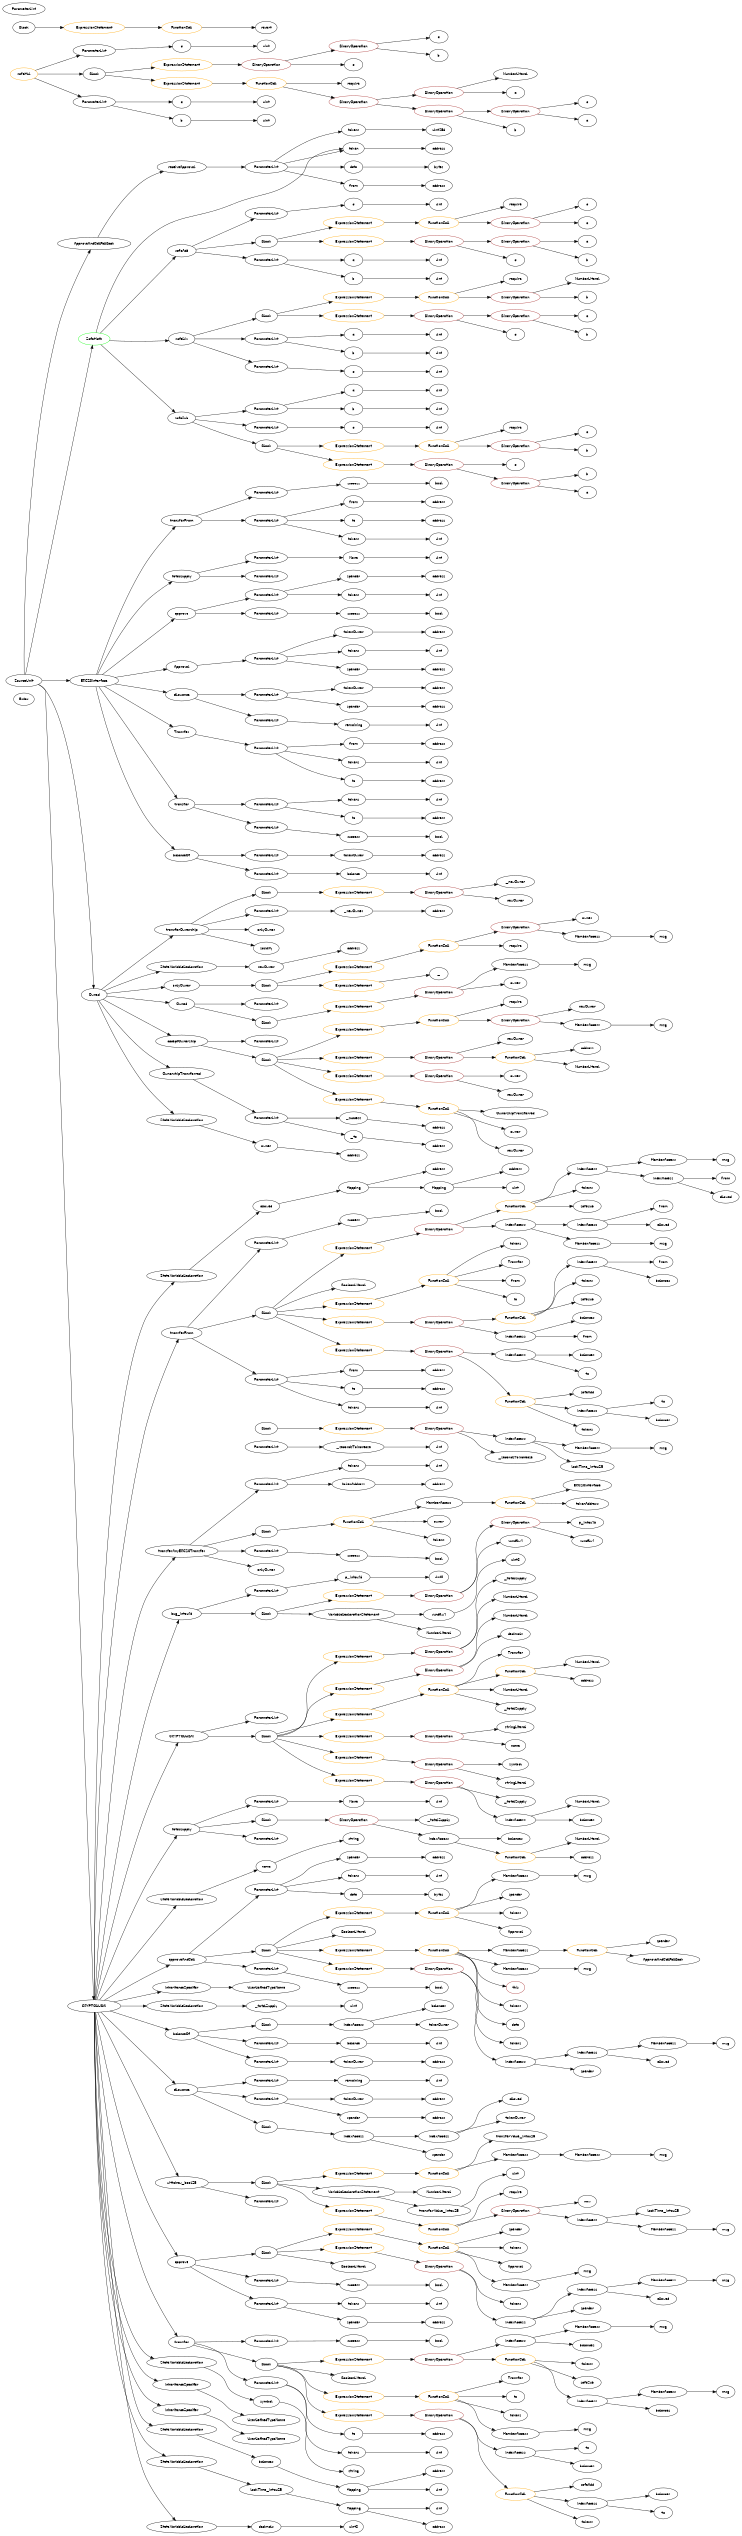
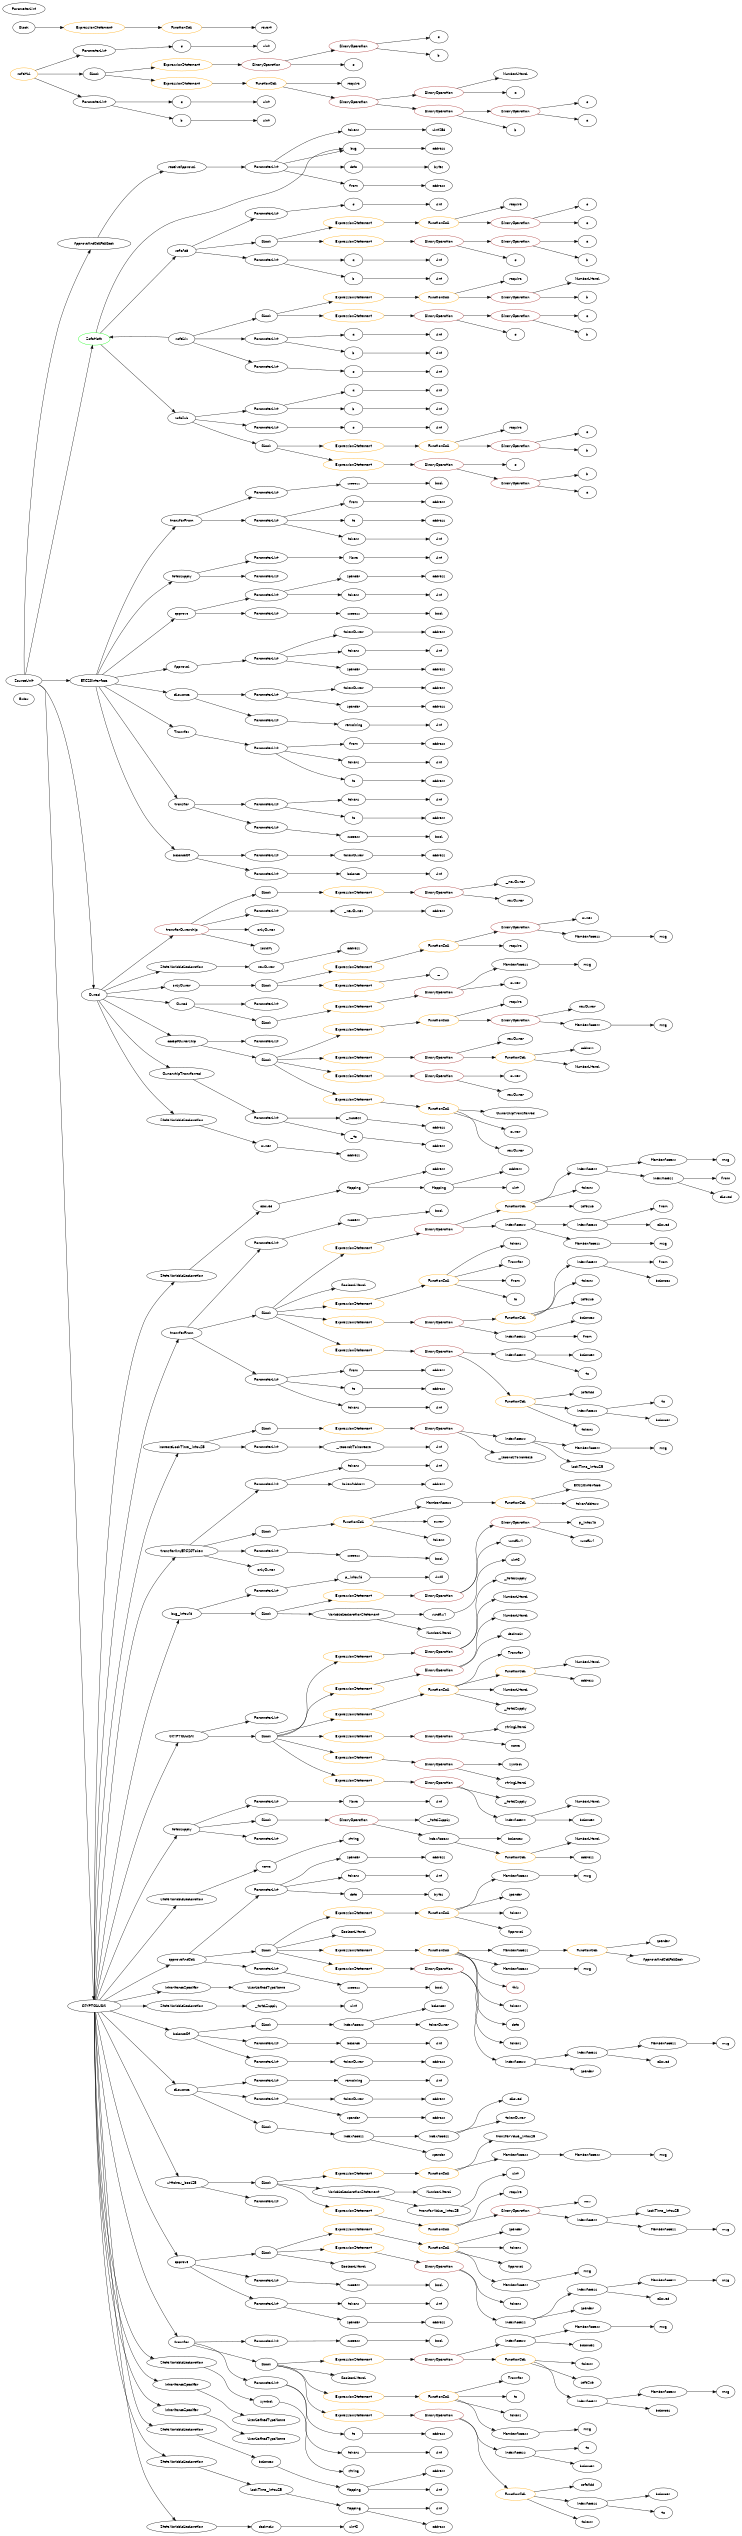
node "token": label "token" -> "bug"
edge "SafeMath" -> "safeDiv": reversed
node "transferOwnership": color black -> brown
node "increaseLockTime_intou25": added
node "transferAnyERC20Transfer": label "transferAnyERC20Transfer" -> "transferAnyERC20Token"
